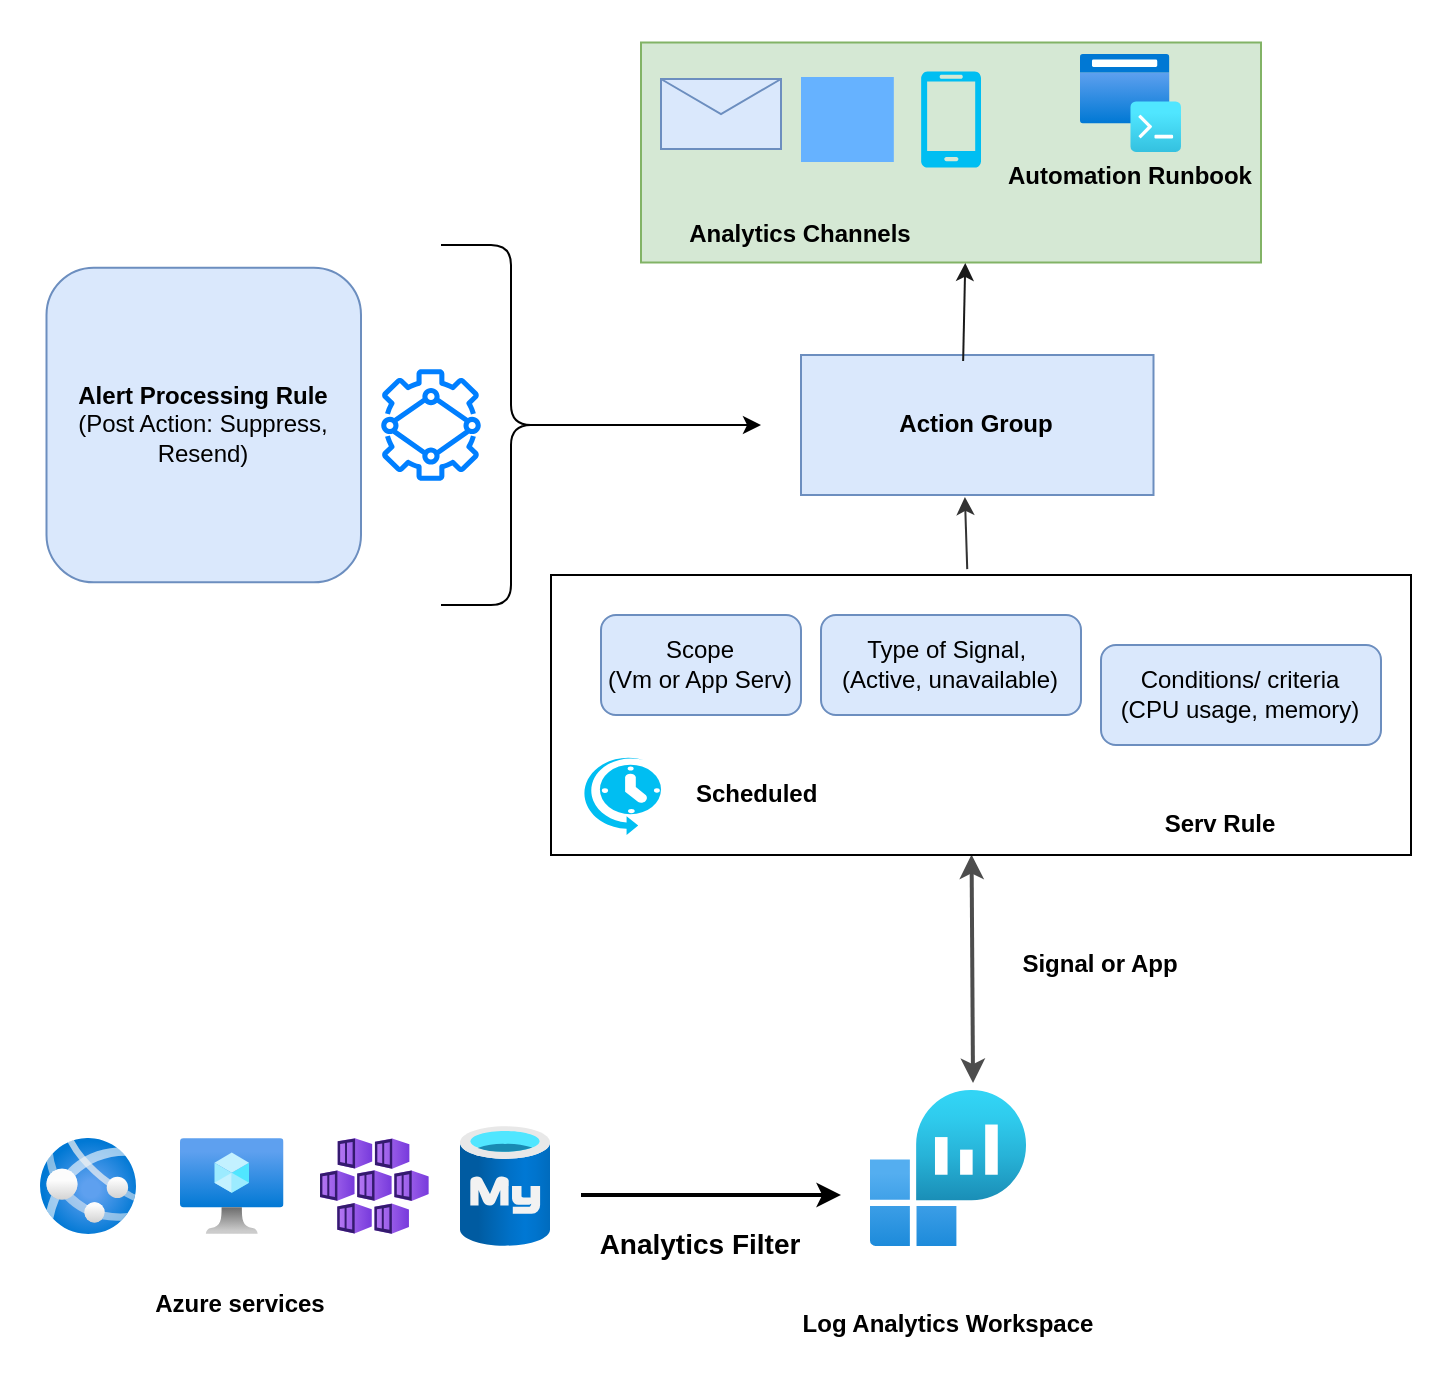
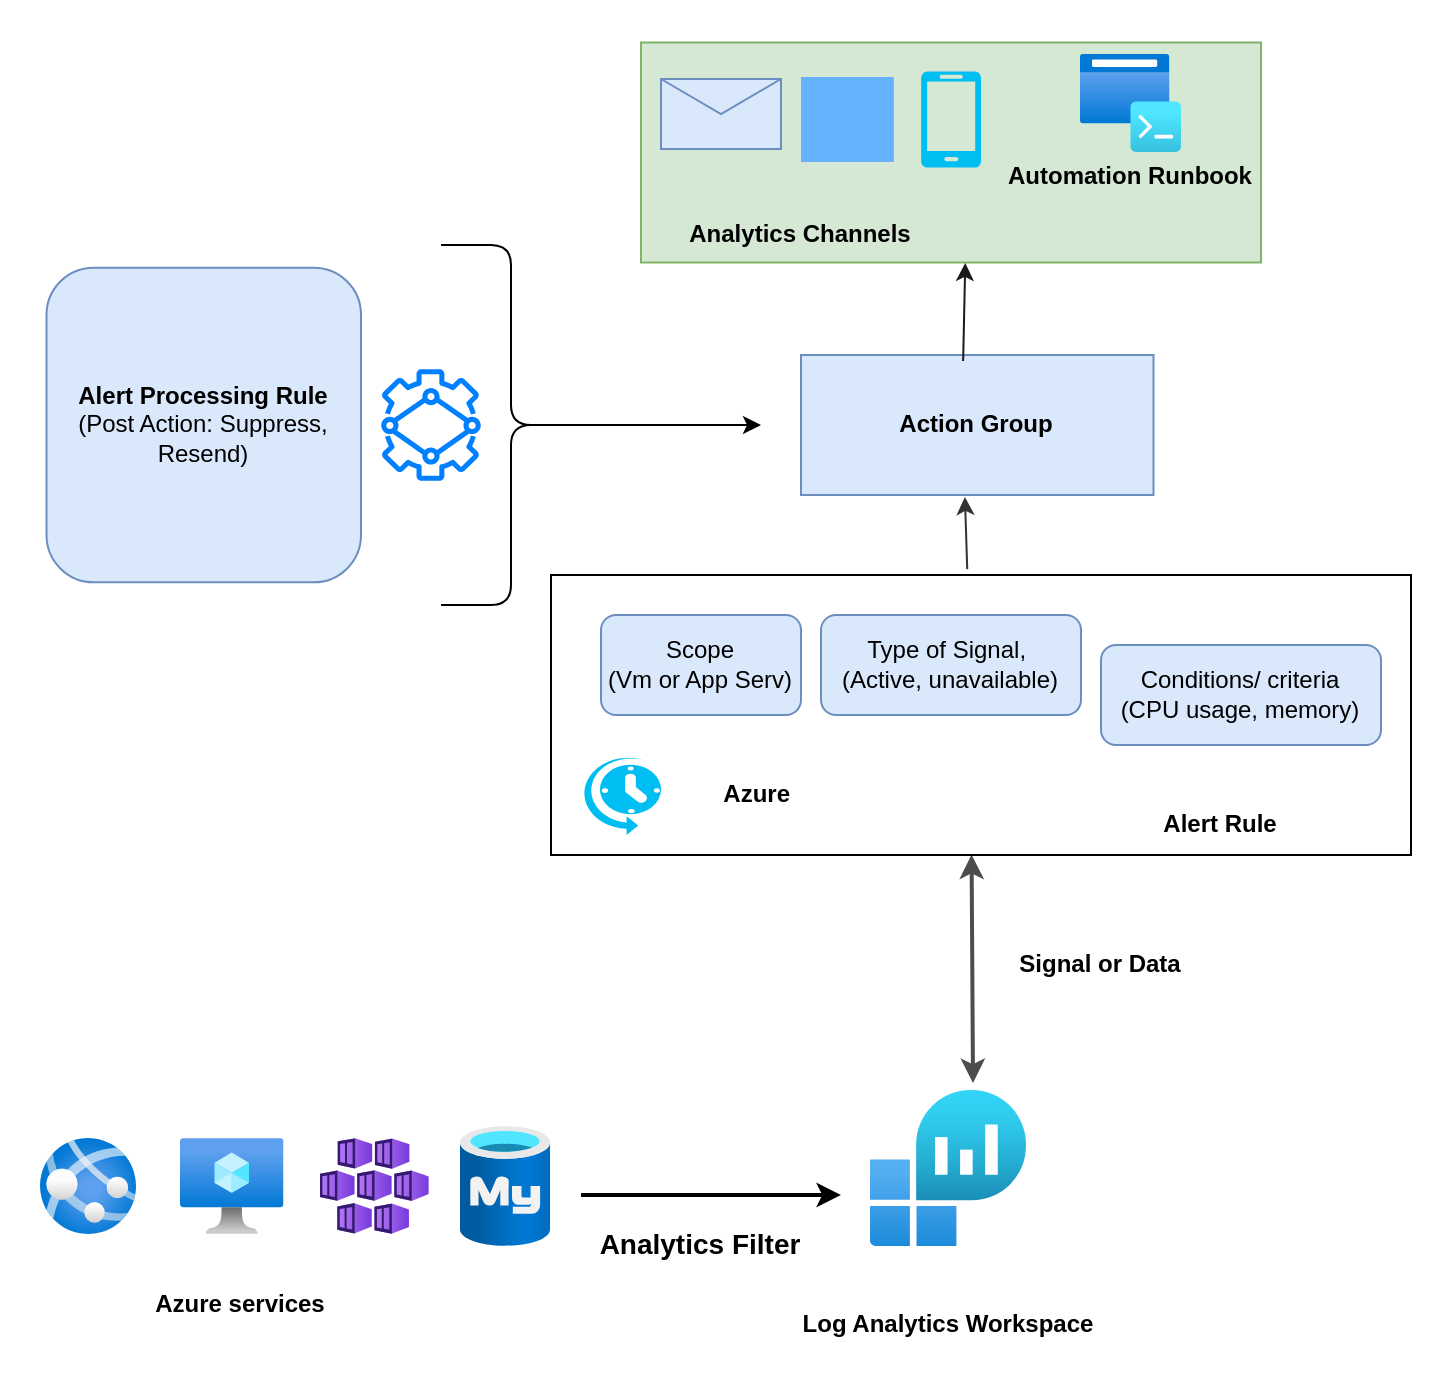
node "Scheduled": label "Scheduled" -> "Azure"
node "Serv Rule": label "Serv Rule" -> "Alert Rule"
node "Signal or App": label "Signal or App" -> "Signal or Data"
